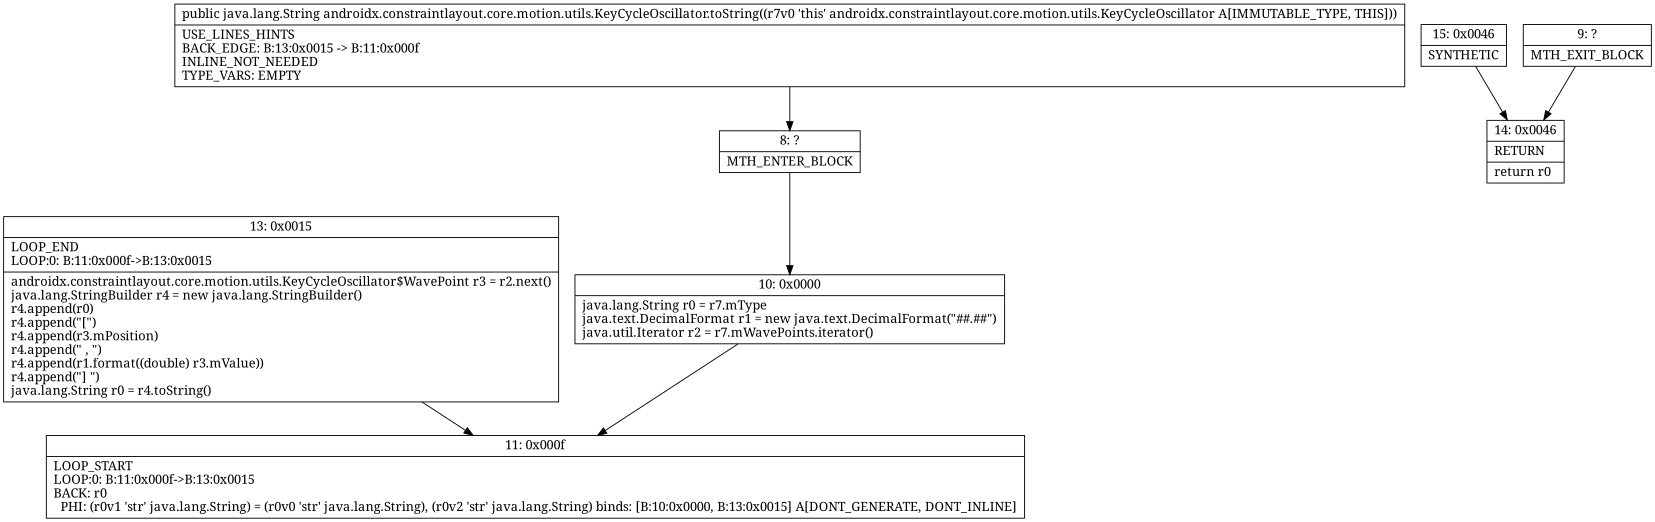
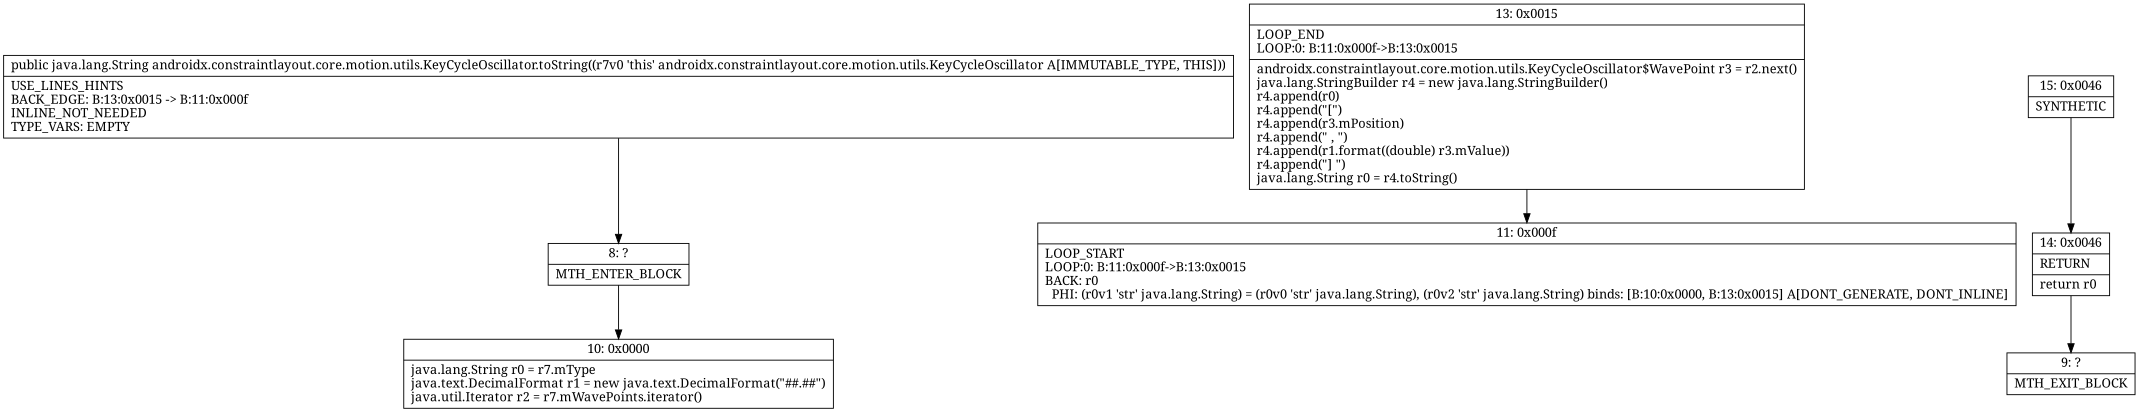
edge "9: ?" -> "14: 0x0046": reversed
edge "10: 0x0000" -> "11: 0x000f": removed
